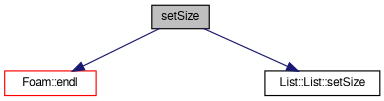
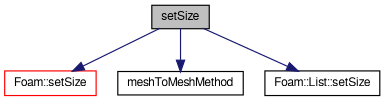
node "Foam::endl": label "Foam::endl" -> "Foam::setSize"
node "meshToMeshMethod": added
node "List::List::setSize": label "List::List::setSize" -> "Foam::List::setSize"
